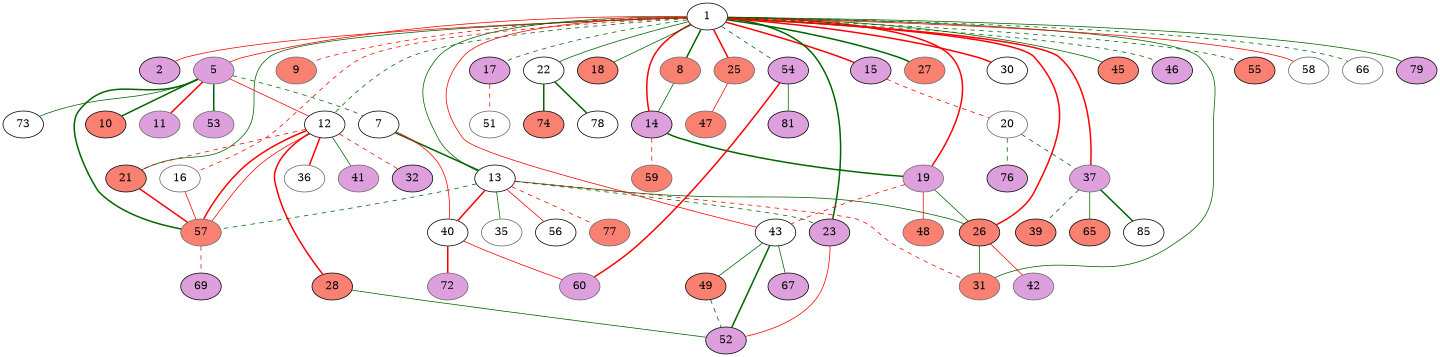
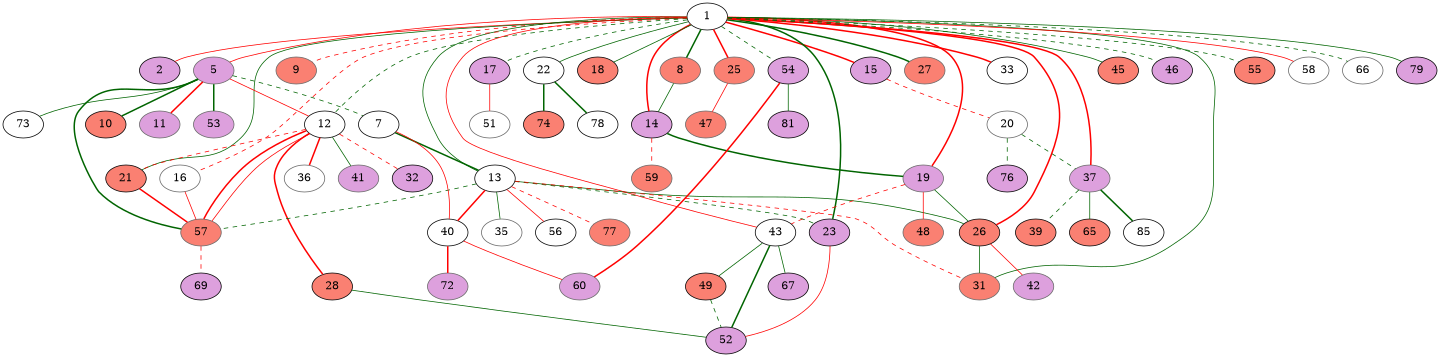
node "30": label "30" -> "33"
edge "17" -- "51": style dashed -> solid
